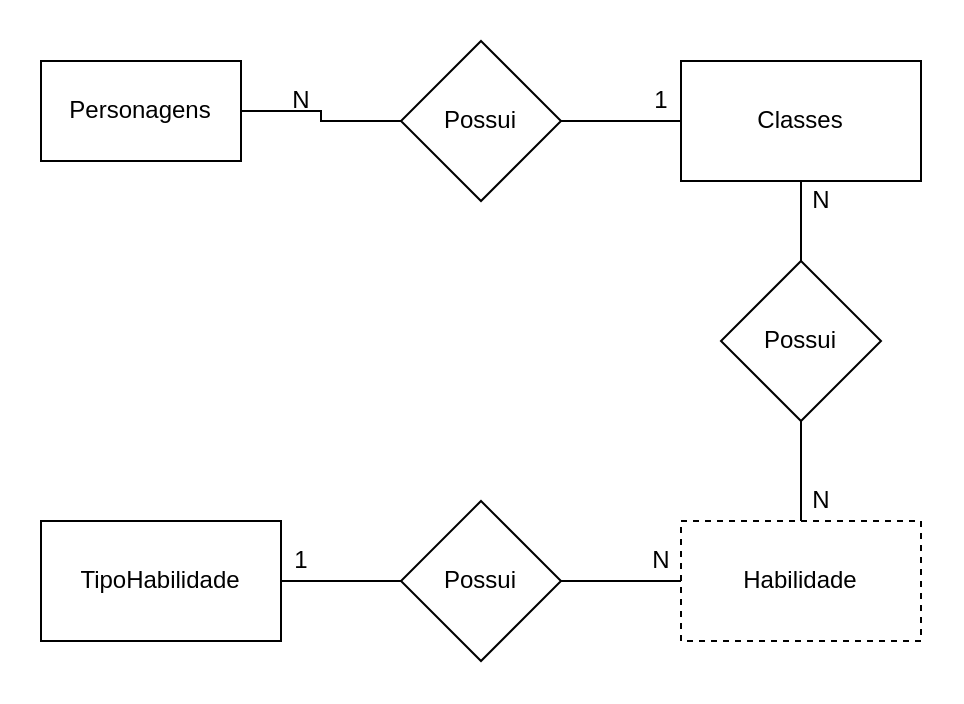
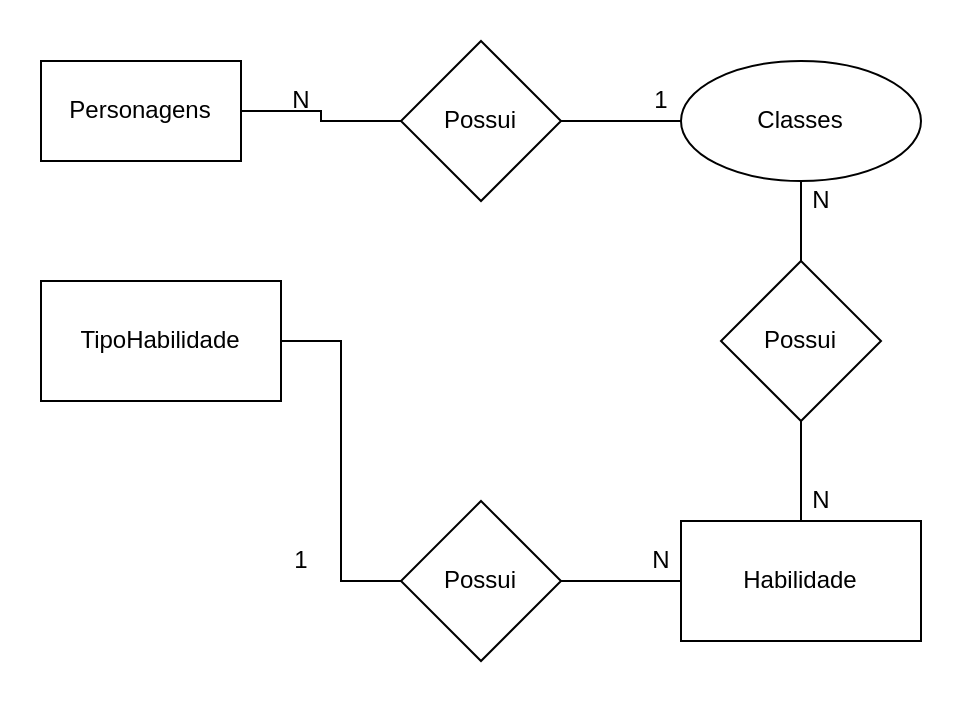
node "Classes": shape rectangle -> ellipse
node "TipoHabilidade": moved (161, 581) -> (161, 341)
node "Habilidade": style dashed -> solid
